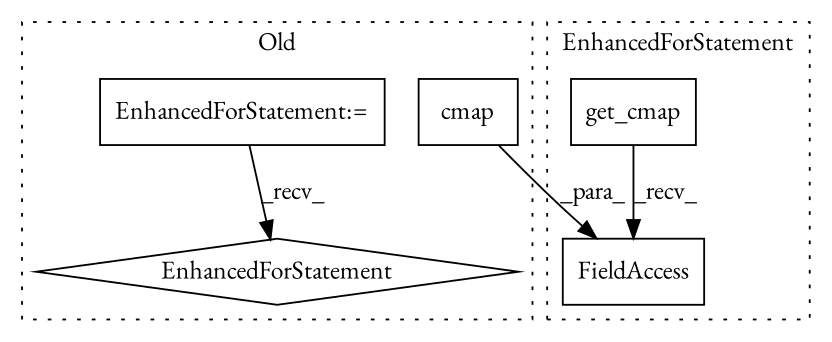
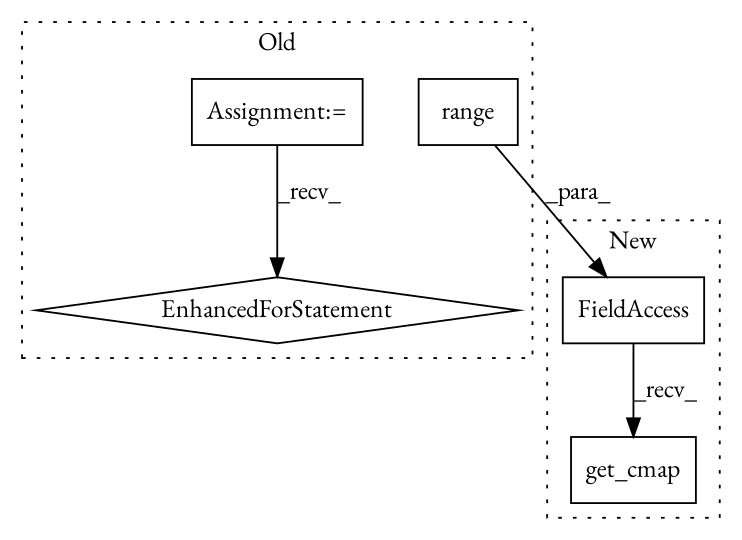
cluster "EnhancedForStatement": label "EnhancedForStatement" -> "New"
node "EnhancedForStatement:=": label "EnhancedForStatement:=" -> "Assignment:="
node "cmap": label "cmap" -> "range"
edge "get_cmap" -> "FieldAccess": reversed
